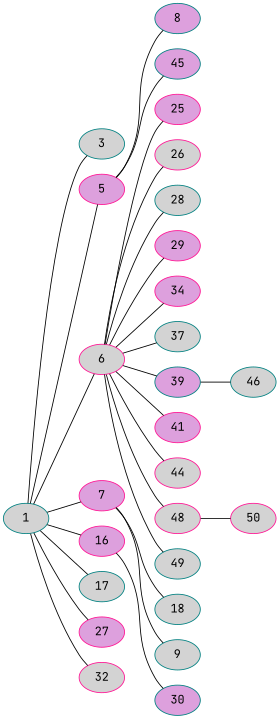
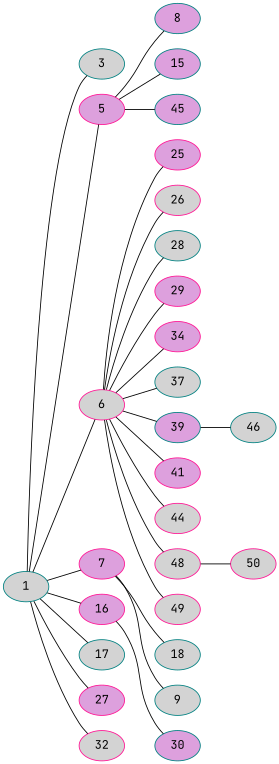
node "15": added
node "49": color teal -> deeppink
